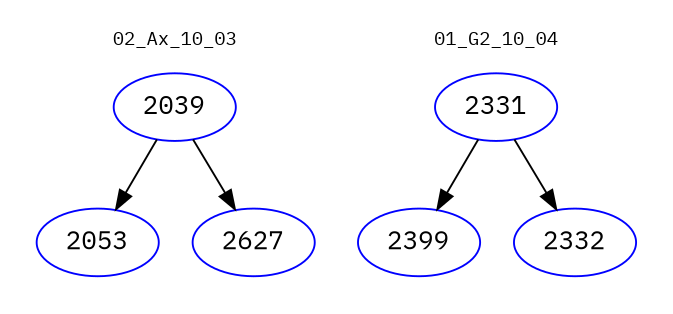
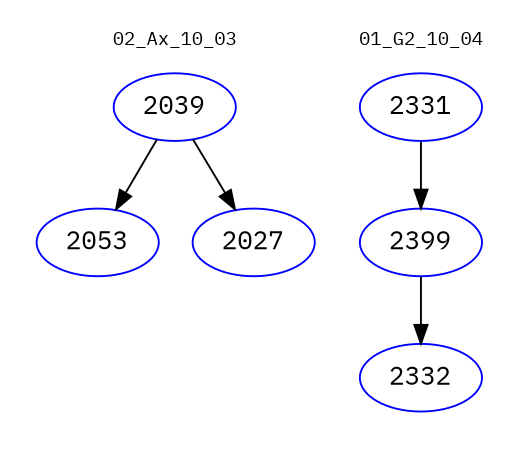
edge "2331" -> "2332": now "2399" -> "2332"
node "2627": label "2627" -> "2027"
